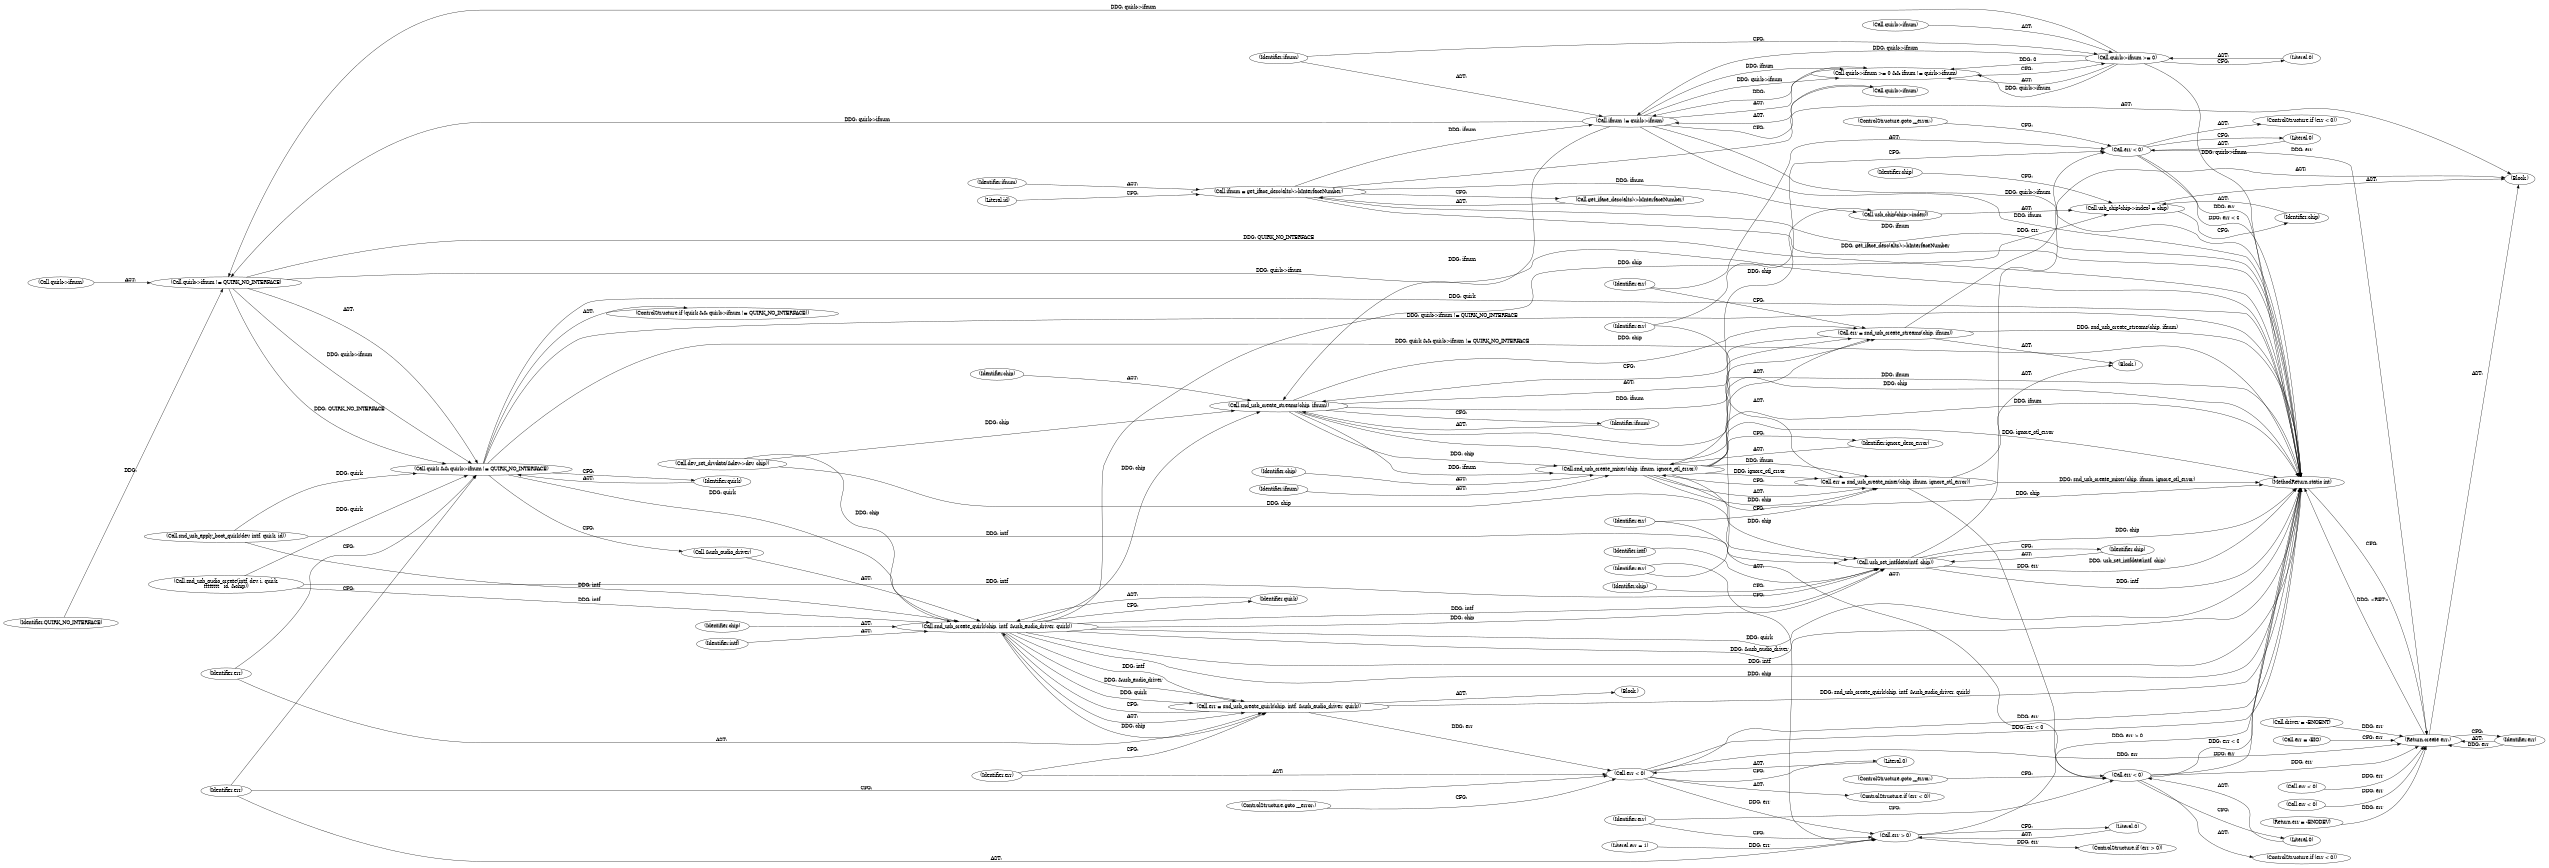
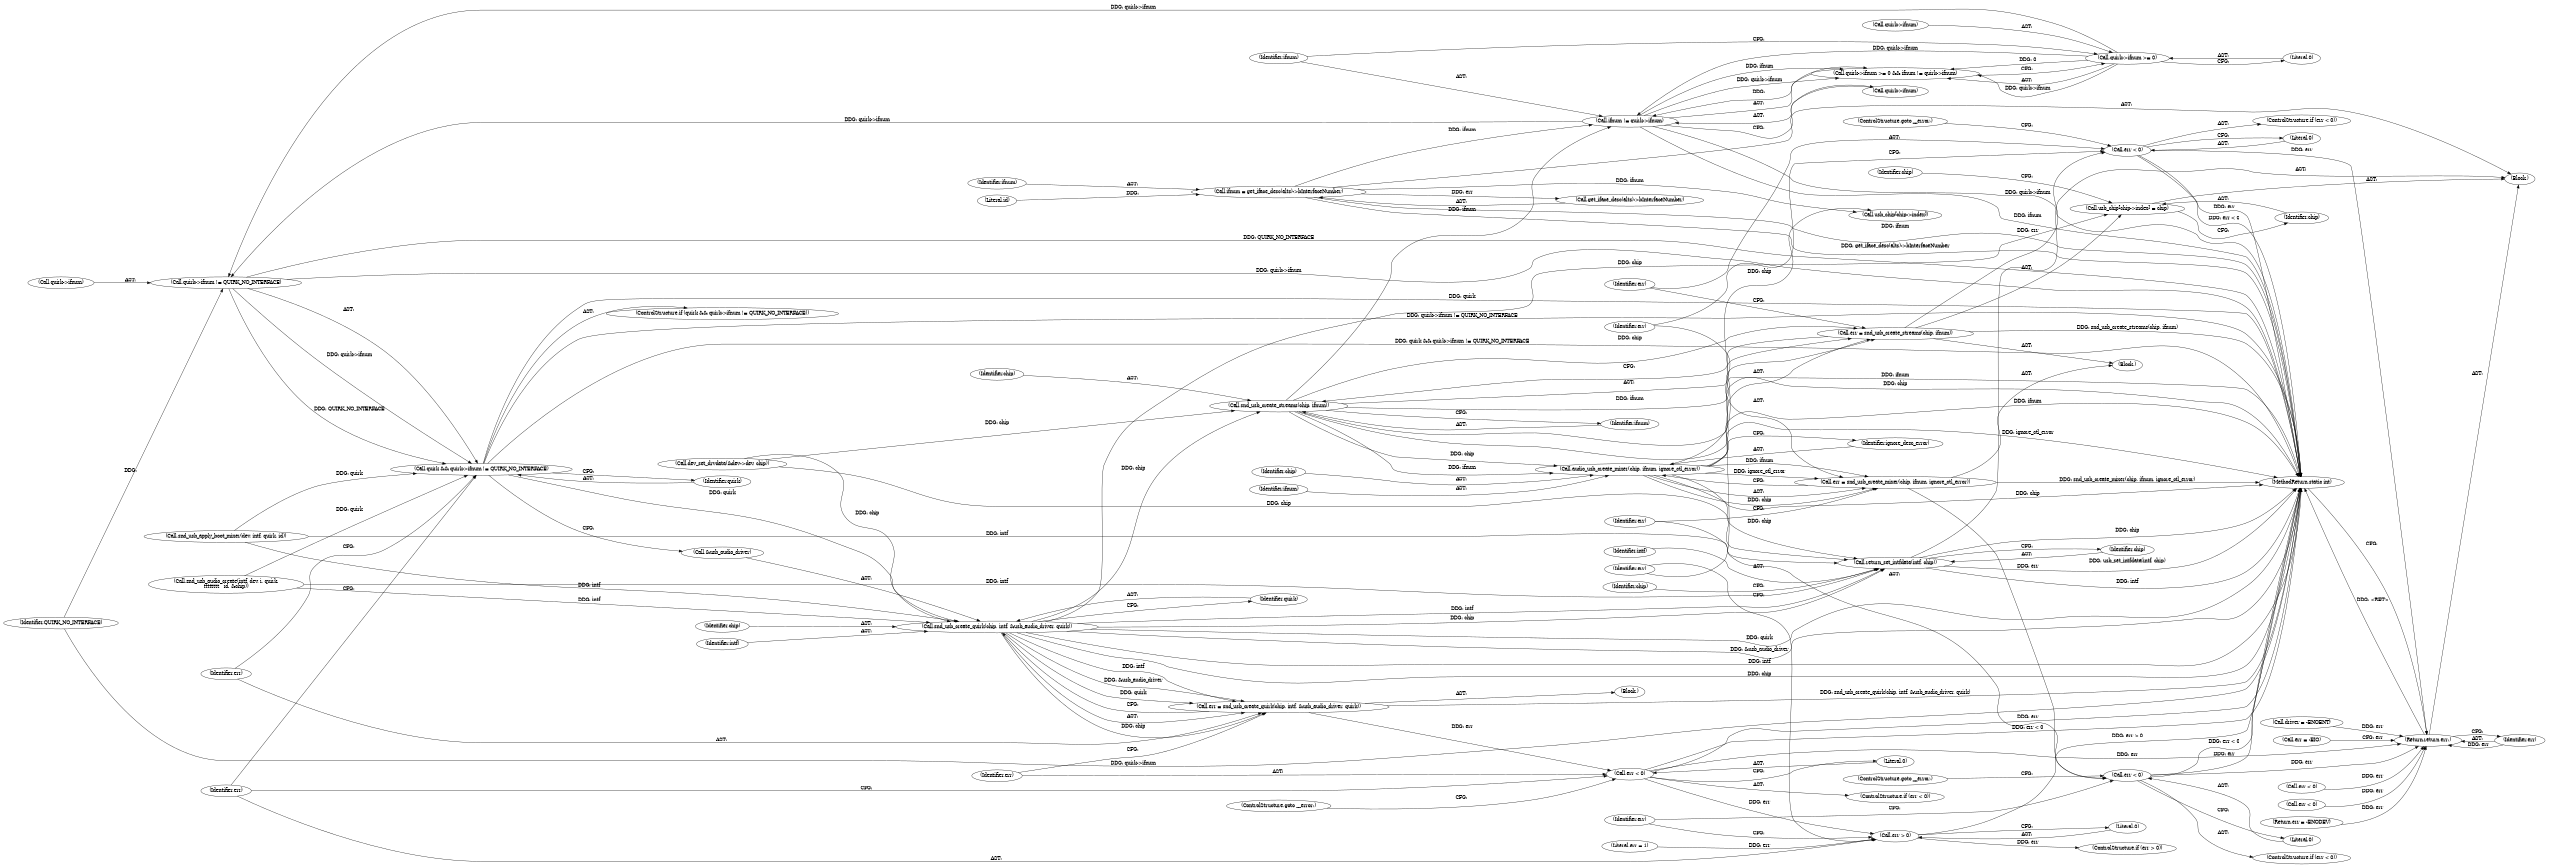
edge "(Literal,id)" -> "(Call,ifnum = get_iface_desc(alts)->bInterfaceNumber)": label "CFG: " -> "DDG: "
edge "(Call,ifnum = get_iface_desc(alts)->bInterfaceNumber)" -> "(Call,get_iface_desc(alts)->bInterfaceNumber)": label "CFG: " -> "DDG: err"
edge "(Call,usb_chip[chip->index])" -> "(Call,usb_chip[chip->index] = chip)": now "(Call,err = snd_usb_create_streams(chip, ifnum))" -> "(Call,usb_chip[chip->index] = chip)"
edge "(Call,quirk->ifnum >= 0)" -> "(MethodReturn,static int)": now "(Identifier,QUIRK_NO_INTERFACE)" -> "(MethodReturn,static int)"
edge "(Call,ifnum != quirk->ifnum)" -> "(Call,snd_usb_create_streams(chip, ifnum))": reversed
node "(Call,snd_usb_create_mixer(chip, ifnum, ignore_ctl_error))": label "(Call,snd_usb_create_mixer(chip, ifnum, ignore_ctl_error))" -> "(Call,audio_usb_create_mixer(chip, ifnum, ignore_ctl_error))"
node "(Call,snd_usb_apply_boot_quirk(dev, intf, quirk, id))": label "(Call,snd_usb_apply_boot_quirk(dev, intf, quirk, id))" -> "(Call,snd_usb_apply_boot_mixer(dev, intf, quirk, id))"
node "(Call,usb_set_intfdata(intf, chip))": label "(Call,usb_set_intfdata(intf, chip))" -> "(Call,return_set_intfdata(intf, chip))"
node "(Return,create err;)": label "(Return,create err;)" -> "(Return,return err;)"
